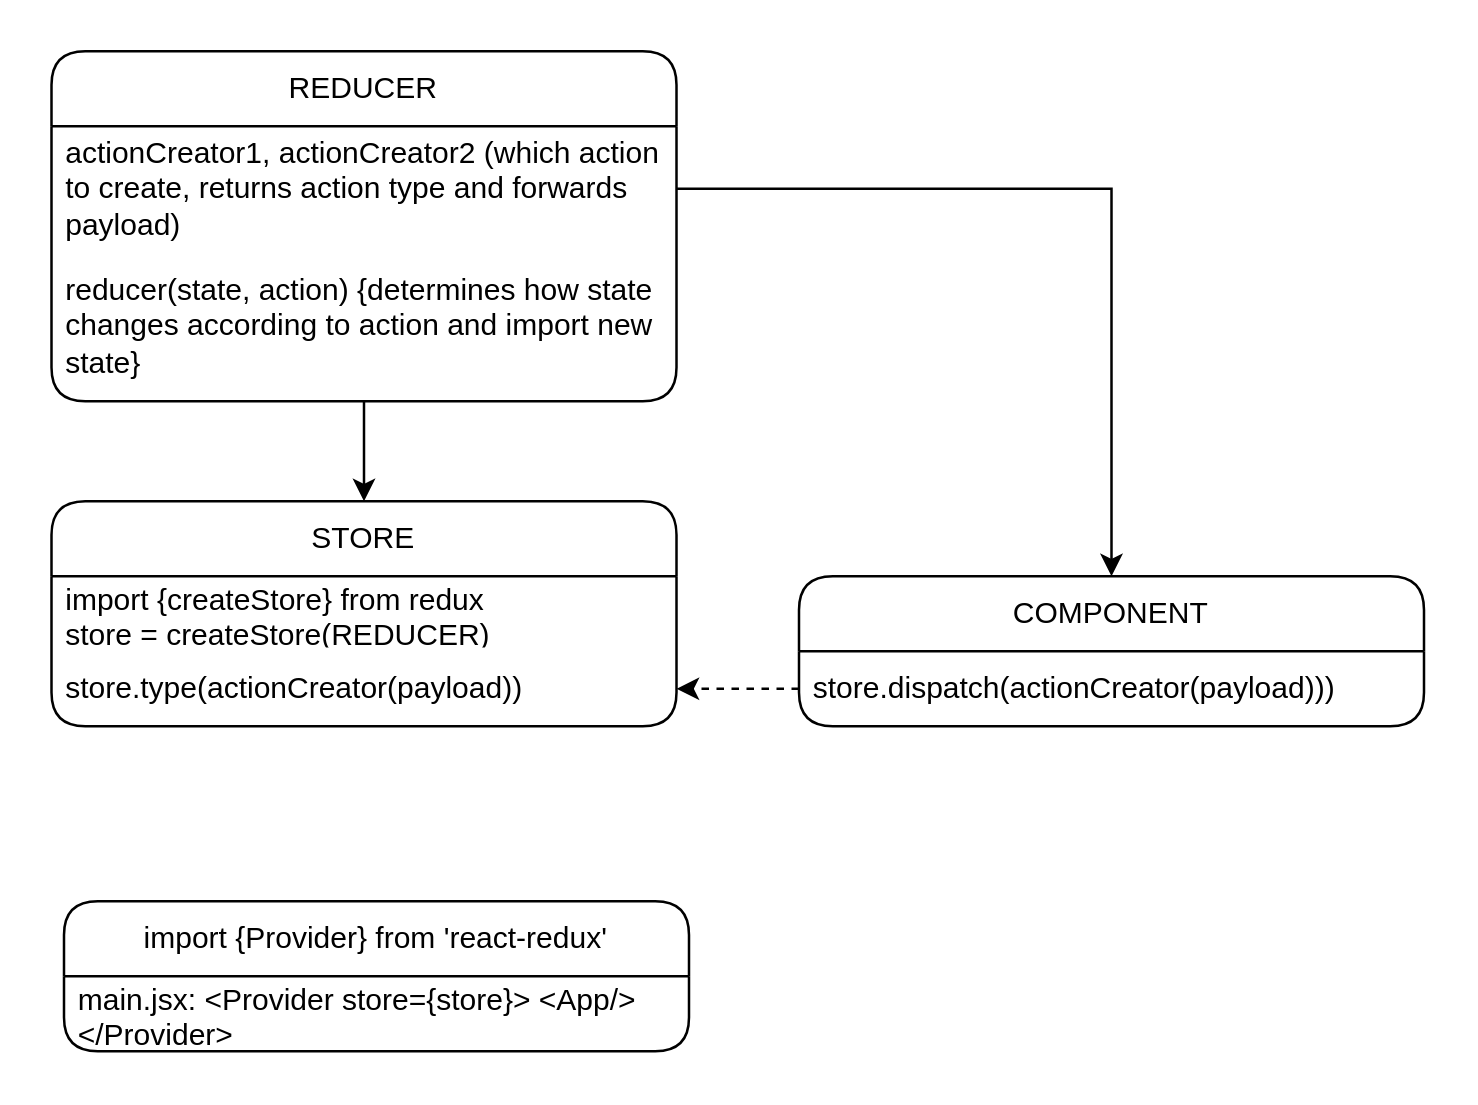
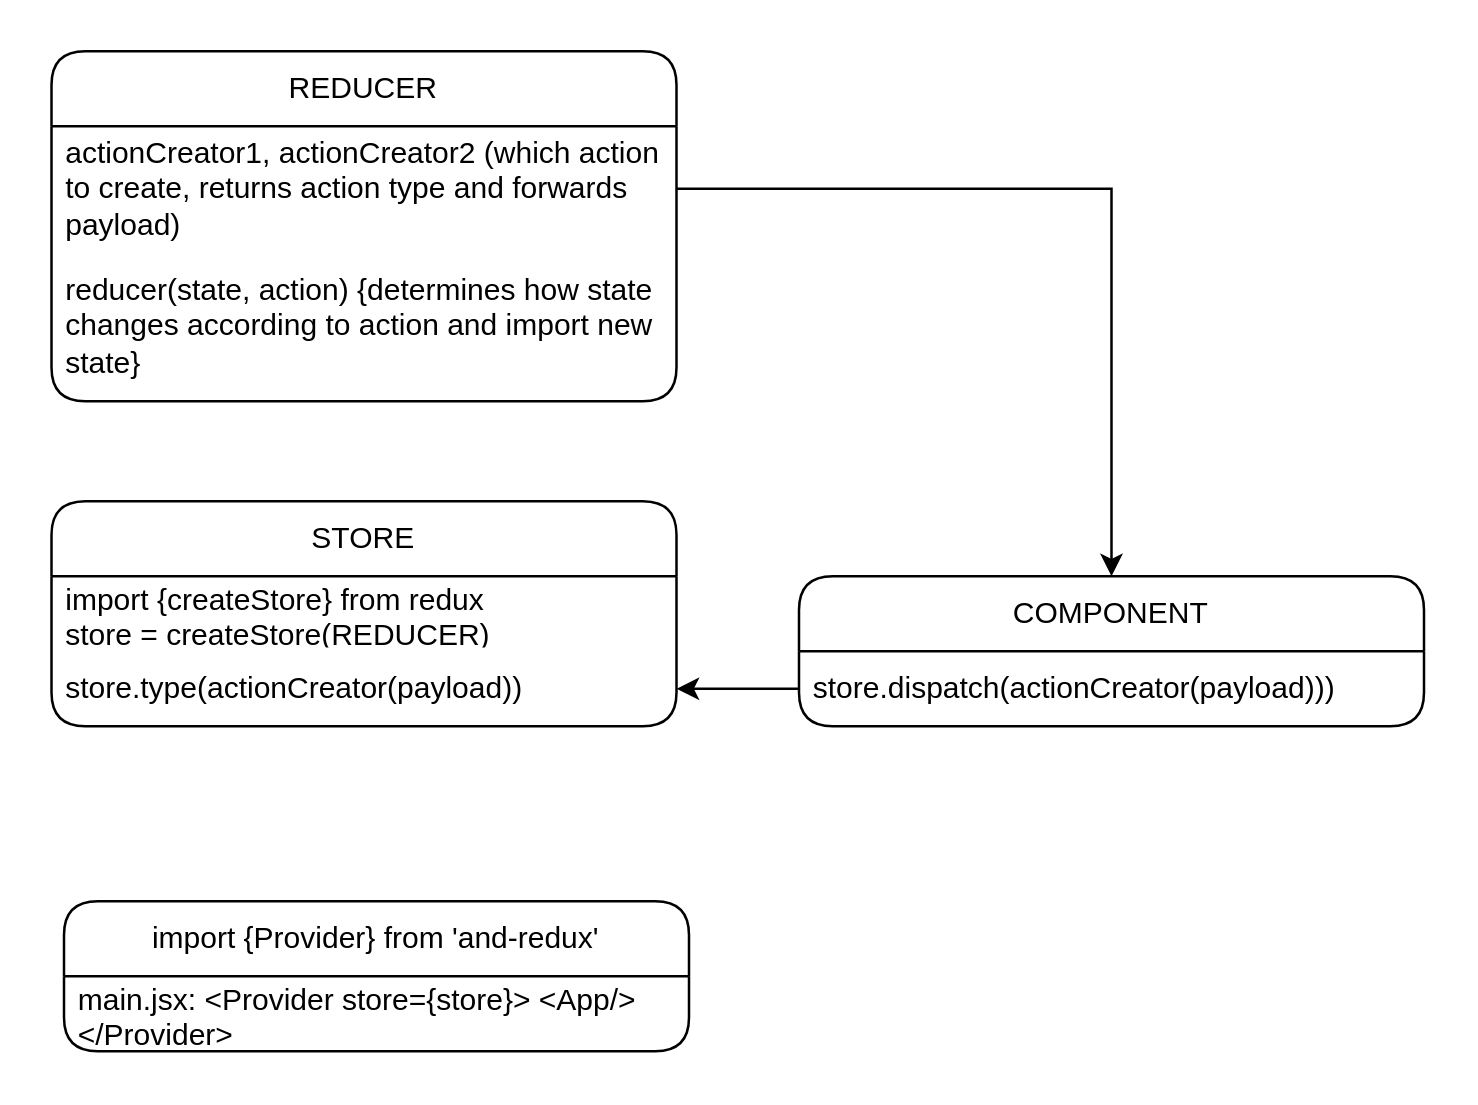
edge "REDUCER" -> "STORE": removed
edge "store.dispatch(actionCreator(payload)))" -> "store.type(actionCreator(payload))": style dashed -> solid
node "import {Provider} from 'react-redux'": label "import {Provider} from 'react-redux'" -> "import {Provider} from 'and-redux'"
